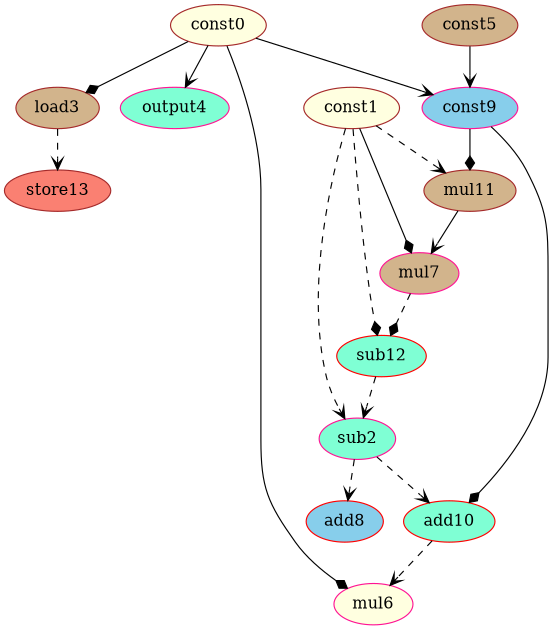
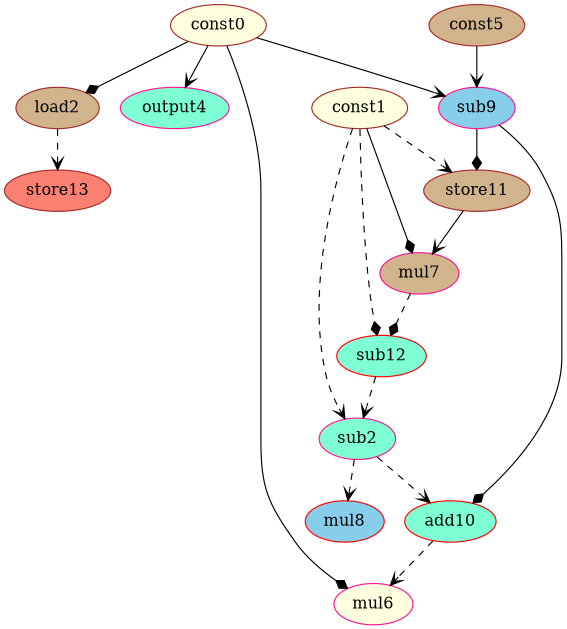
node "load3": label "load3" -> "load2"
node "const9": label "const9" -> "sub9"
node "mul11": label "mul11" -> "store11"
node "add8": label "add8" -> "mul8"
